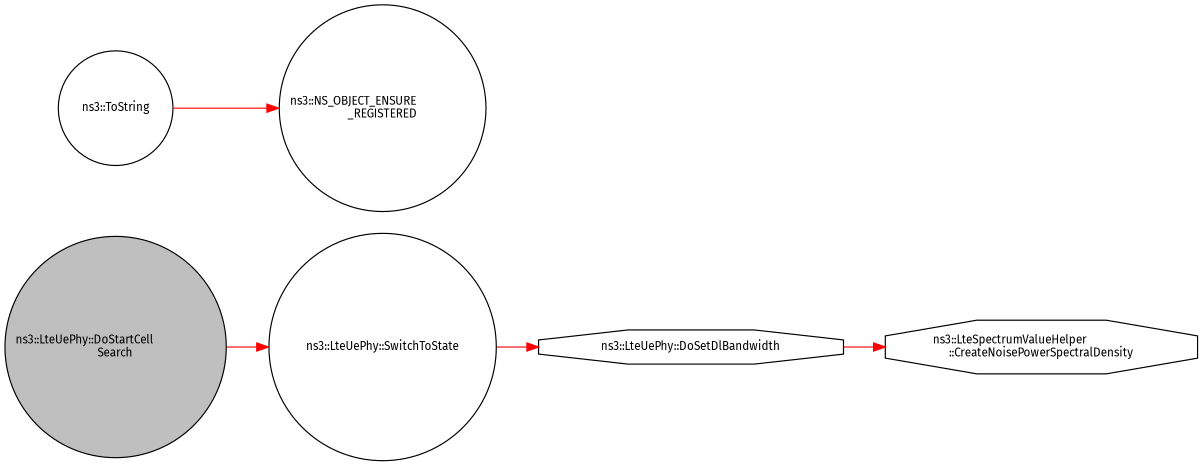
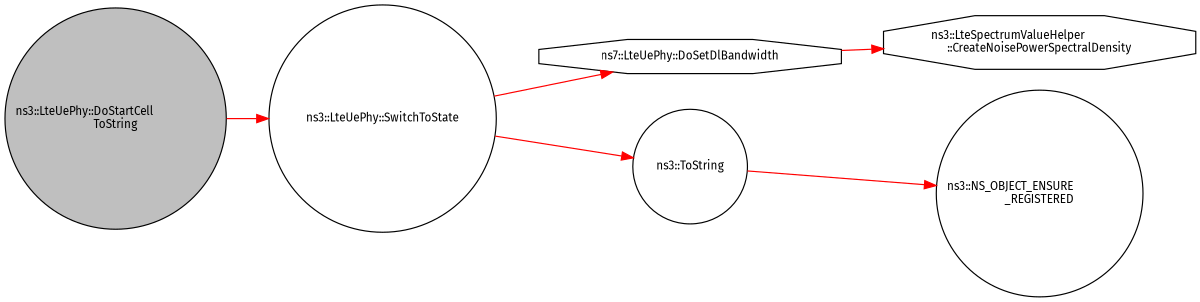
edge "ns3::LteUePhy::SwitchToState" -> "ns3::ToString": added
node "ns3::LteUePhy::DoStartCell Search": label "ns3::LteUePhy::DoStartCell Search" -> "ns3::LteUePhy::DoStartCell ToString"
node "ns3::LteUePhy::DoSetDlBandwidth": label "ns3::LteUePhy::DoSetDlBandwidth" -> "ns7::LteUePhy::DoSetDlBandwidth"
